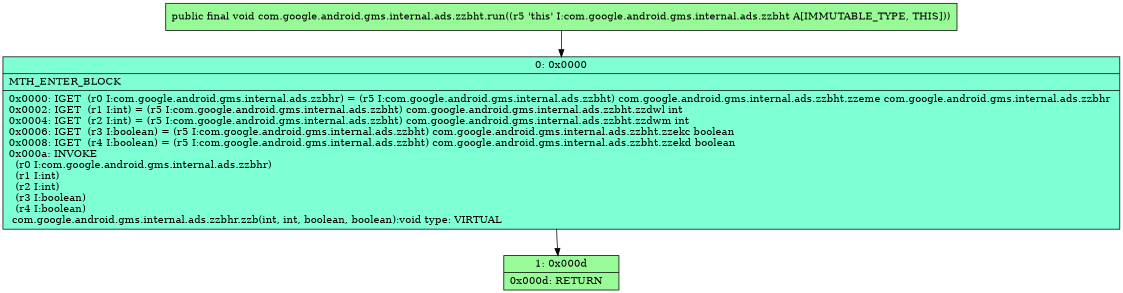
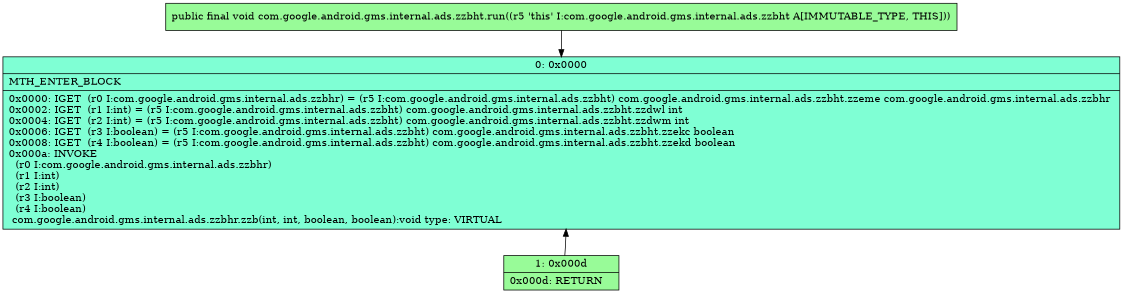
edge "0: 0x0000" -> "1: 0x000d": reversed
